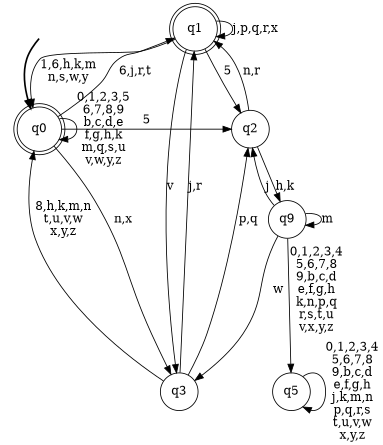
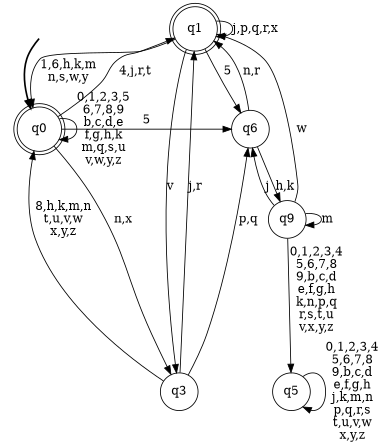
edge "q0" -> "q1": label "6,j,r,t" -> "4,j,r,t"
node "q2": label "q2" -> "q6"
edge "q9" -> "q3": now "q9" -> "q1"
